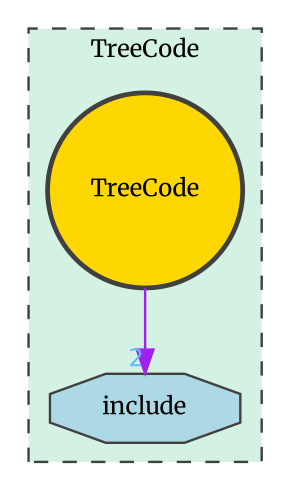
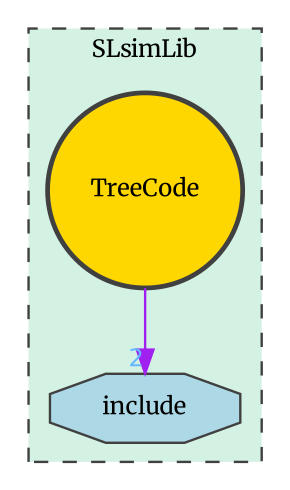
cluster "TreeCode": label "TreeCode" -> "SLsimLib"
